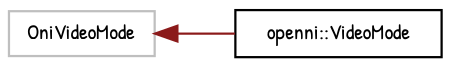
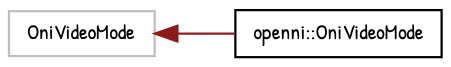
node "openni::VideoMode": label "openni::VideoMode" -> "openni::OniVideoMode"
